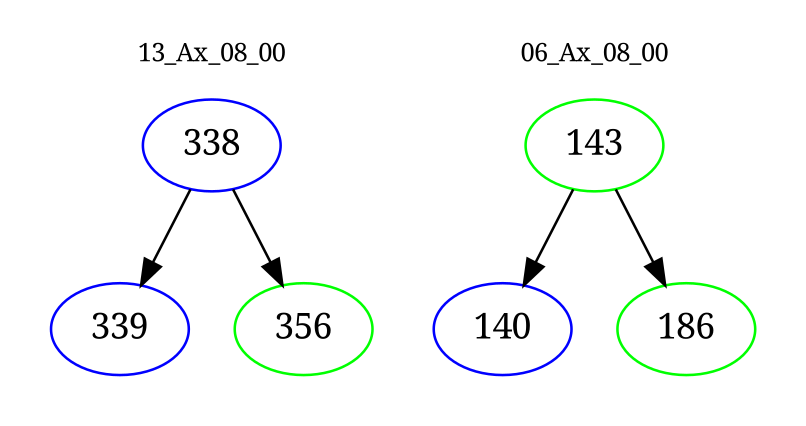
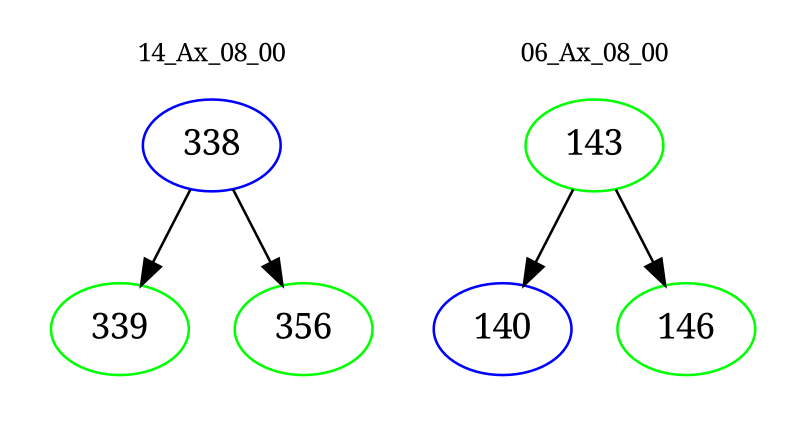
cluster "13_Ax_08_00": label "13_Ax_08_00" -> "14_Ax_08_00"
node "339": color blue -> green
node "186": label "186" -> "146"
